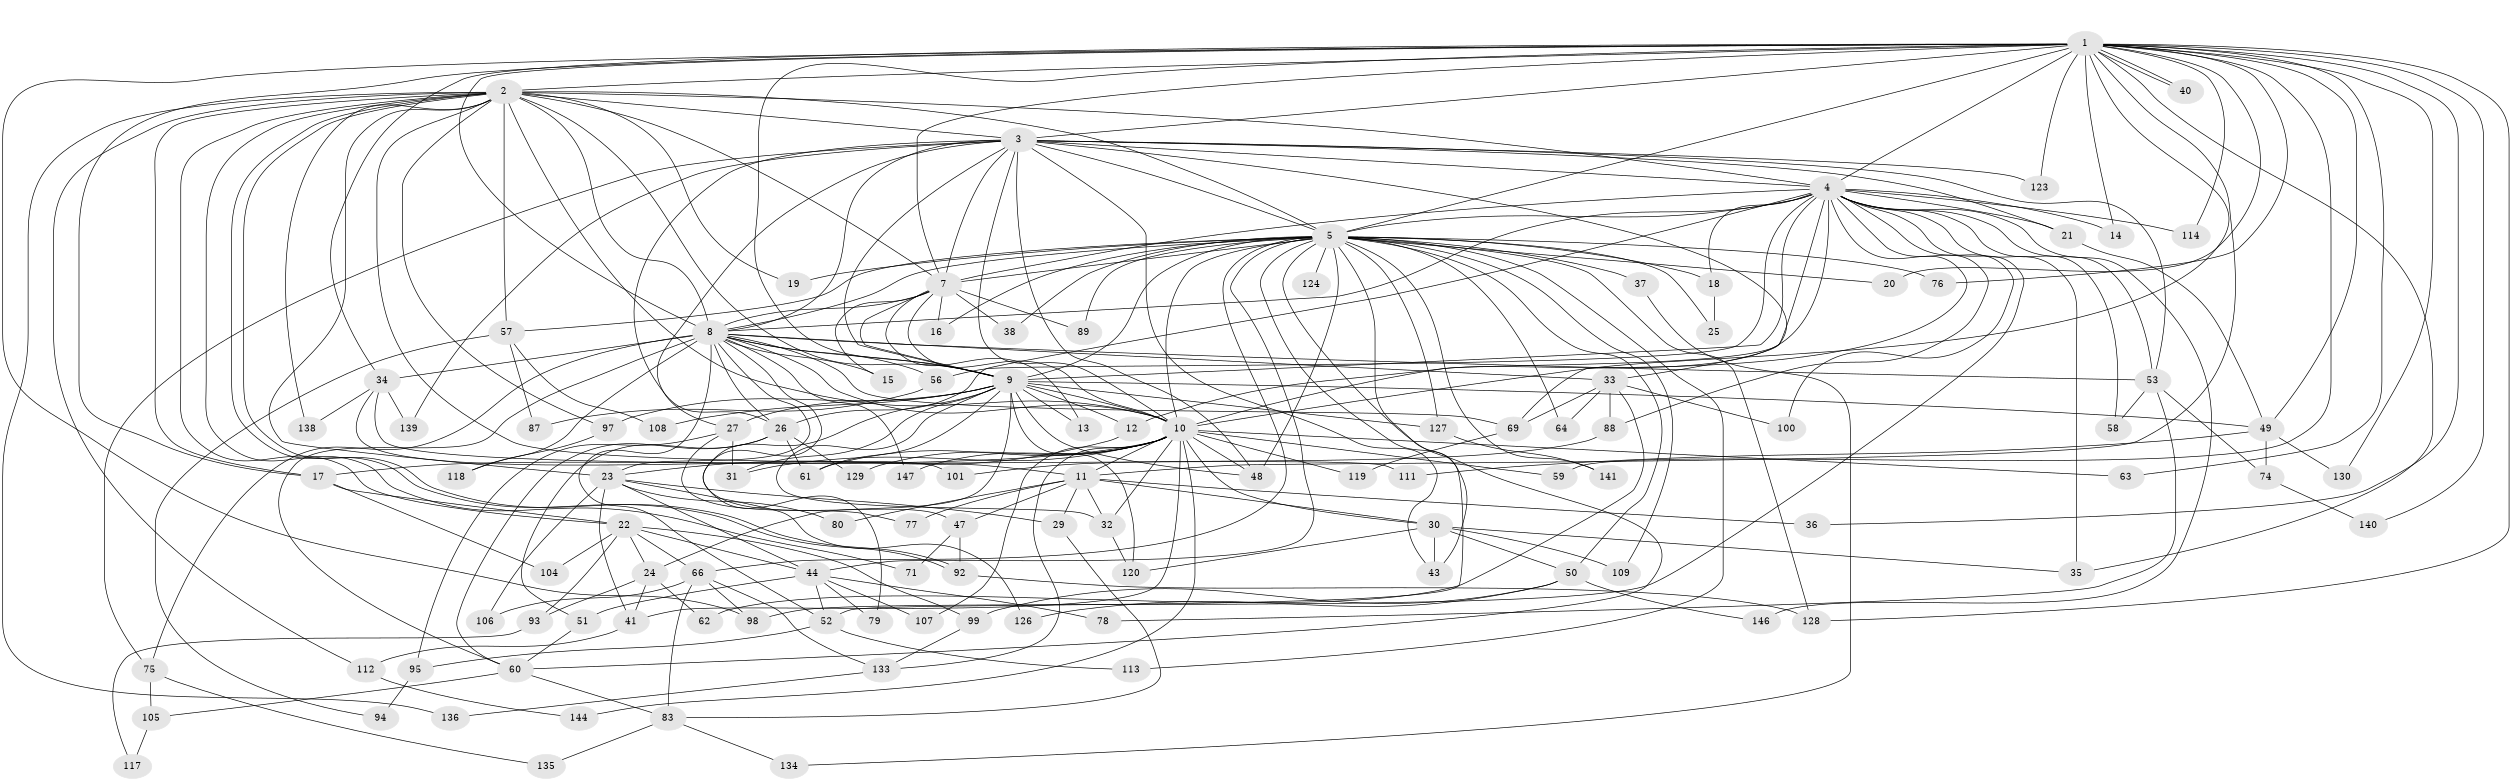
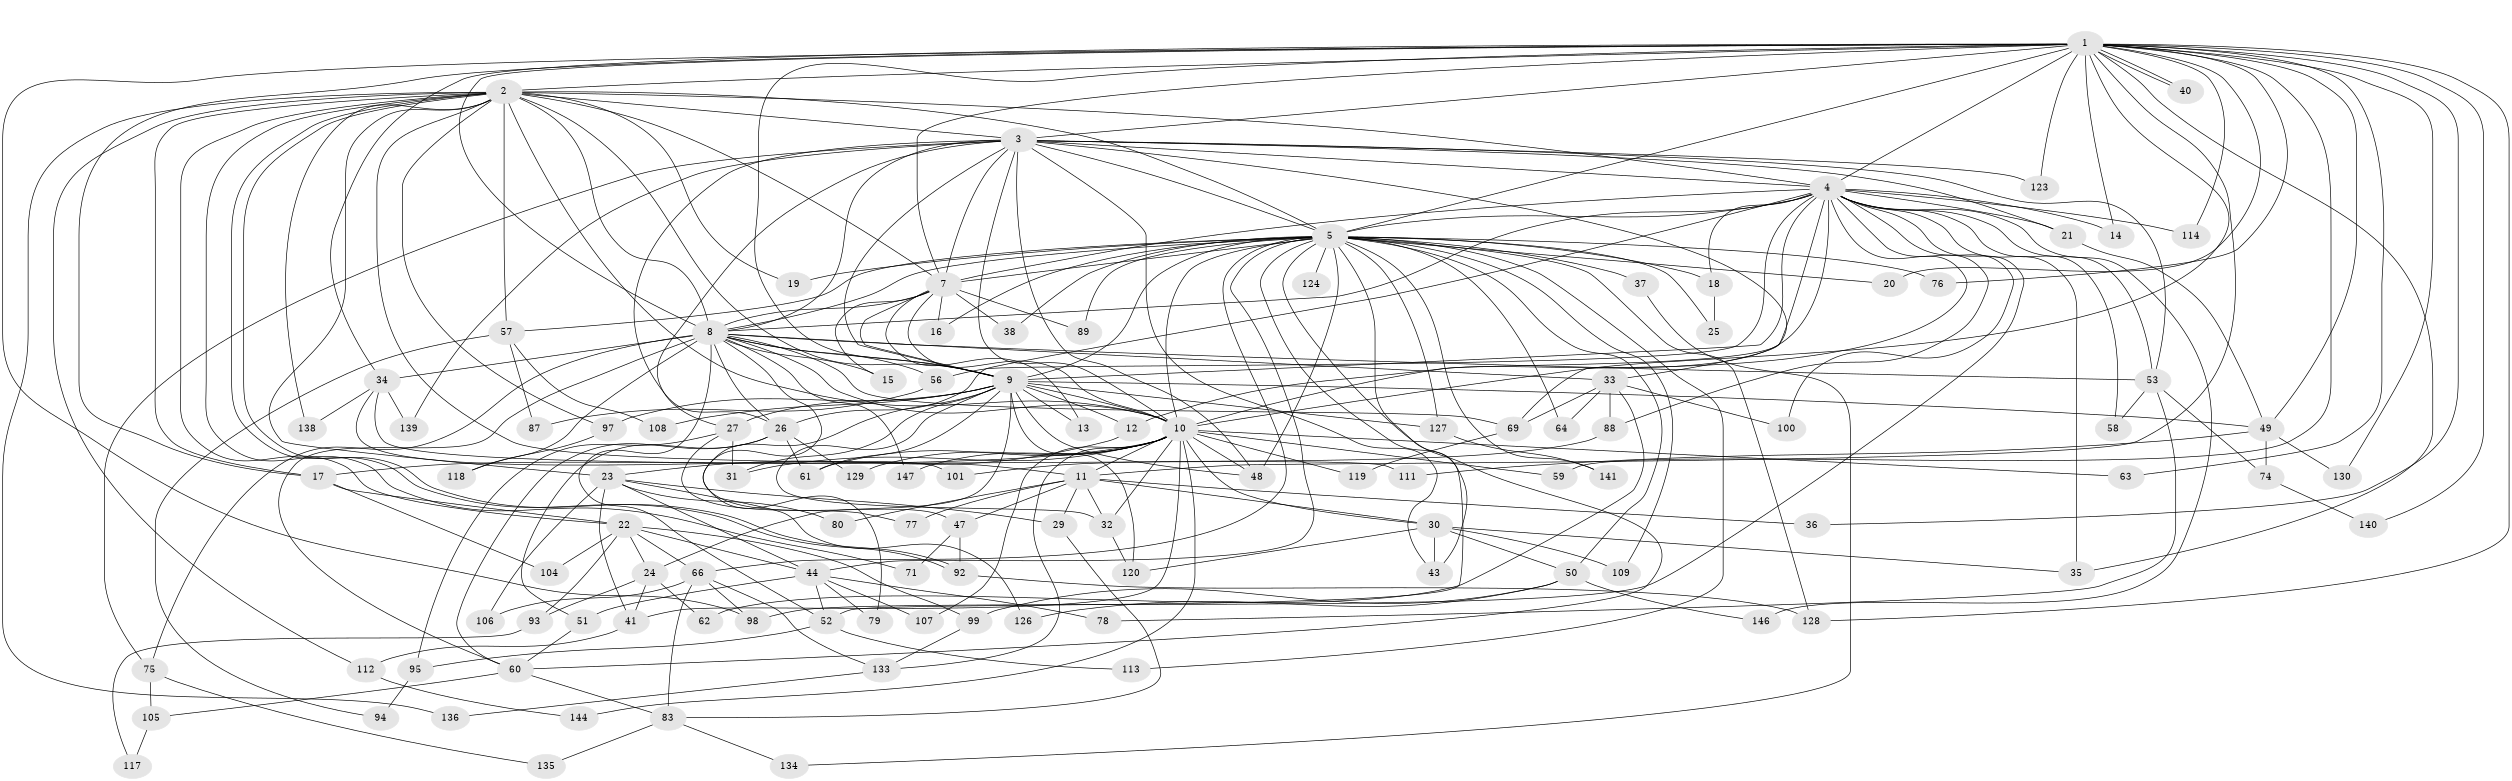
edge "8" -- "23": removed
